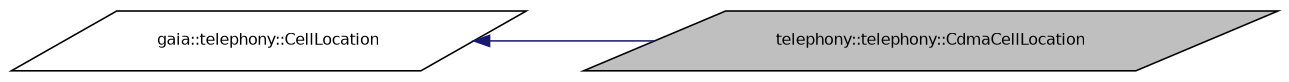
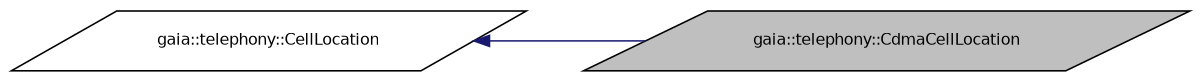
node "telephony::telephony::CdmaCellLocation": label "telephony::telephony::CdmaCellLocation" -> "gaia::telephony::CdmaCellLocation"
